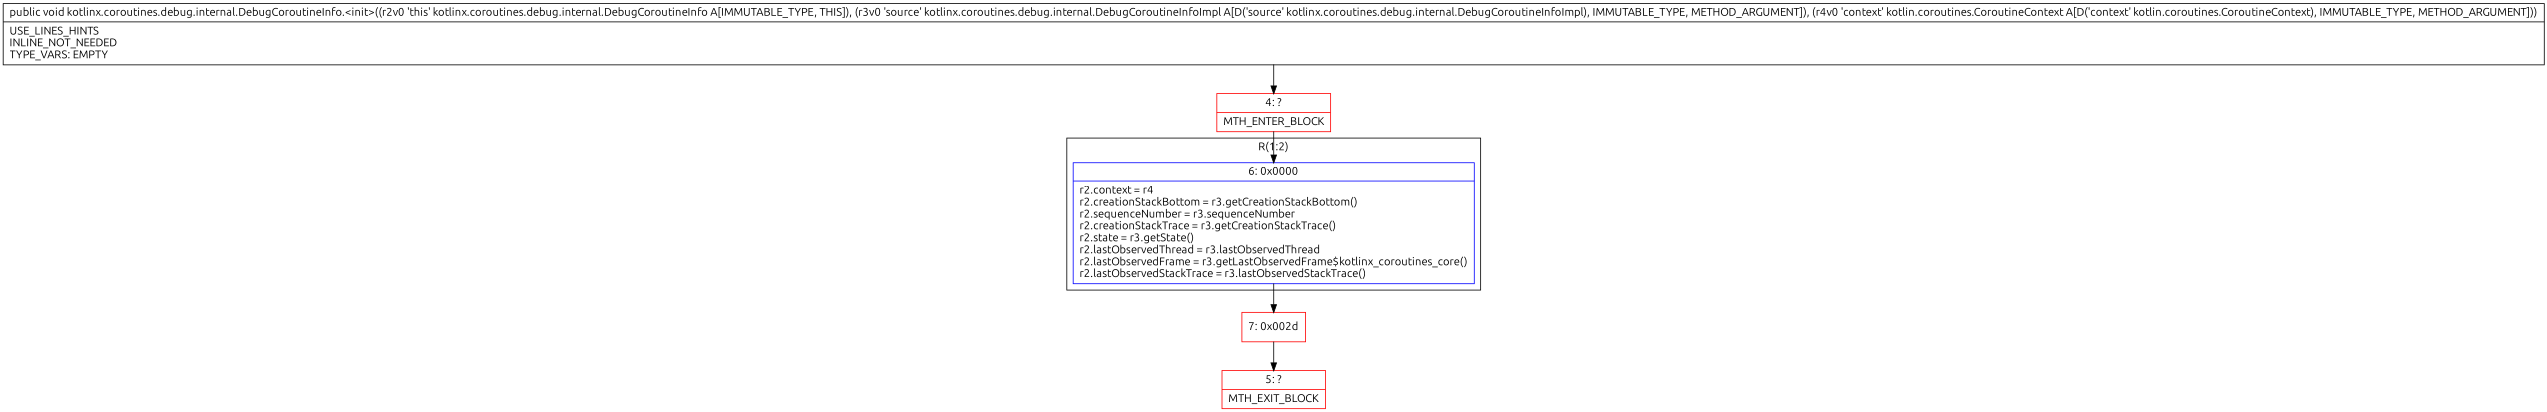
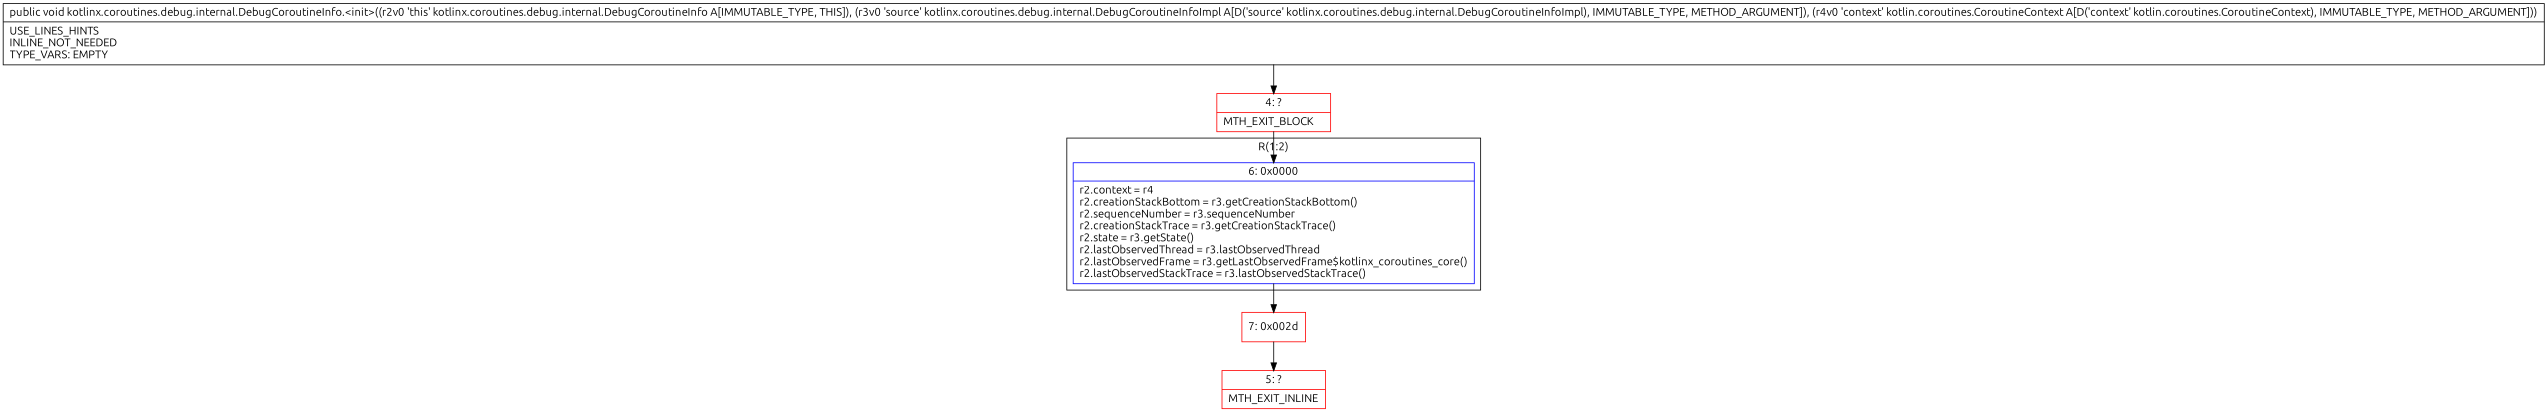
node "4: ?": text "MTH_ENTER_BLOCK" -> "MTH_EXIT_BLOCK"
node "5: ?": text "MTH_EXIT_BLOCK" -> "MTH_EXIT_INLINE"
